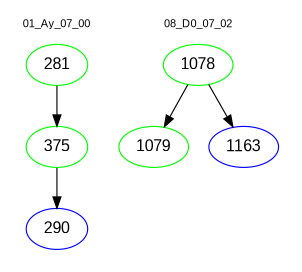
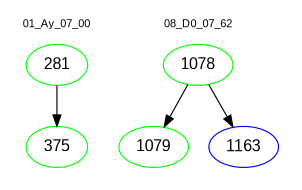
cluster "08_D0_07_02": label "08_D0_07_02" -> "08_D0_07_62"
node "290": removed
